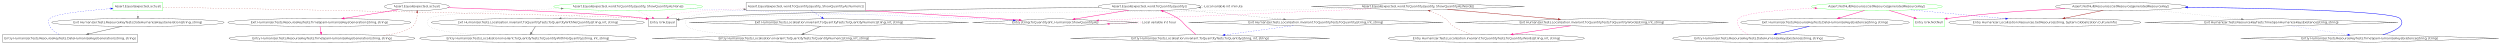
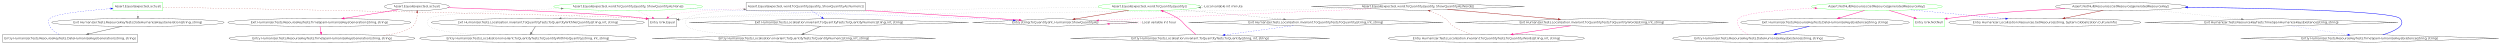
node "Assert.Equal(expected, word.ToQuantity(quatity))": color black -> green
edge "Assert.Equal(expected, word.ToQuantity(quatity))" -> "Entry Unk.Equal": style bold -> dotted
edge "Assert.Equal(expected, word.ToQuantity(quatity))" -> "Entry string.ToQuantity(int, Humanizer.ShowQuantityAs)": color deeppink -> brown
